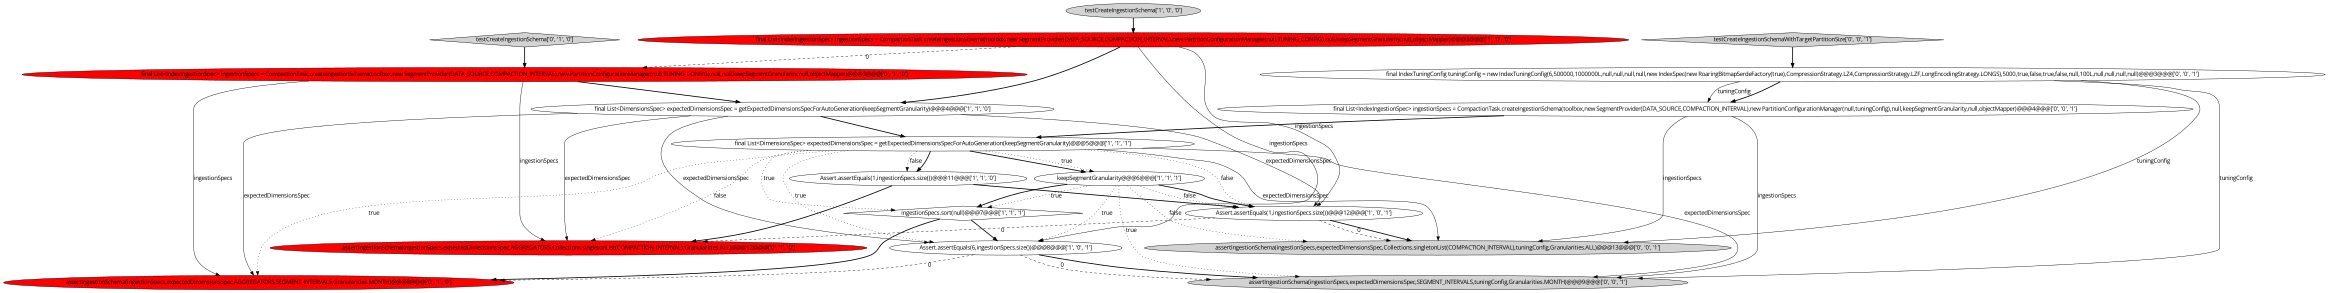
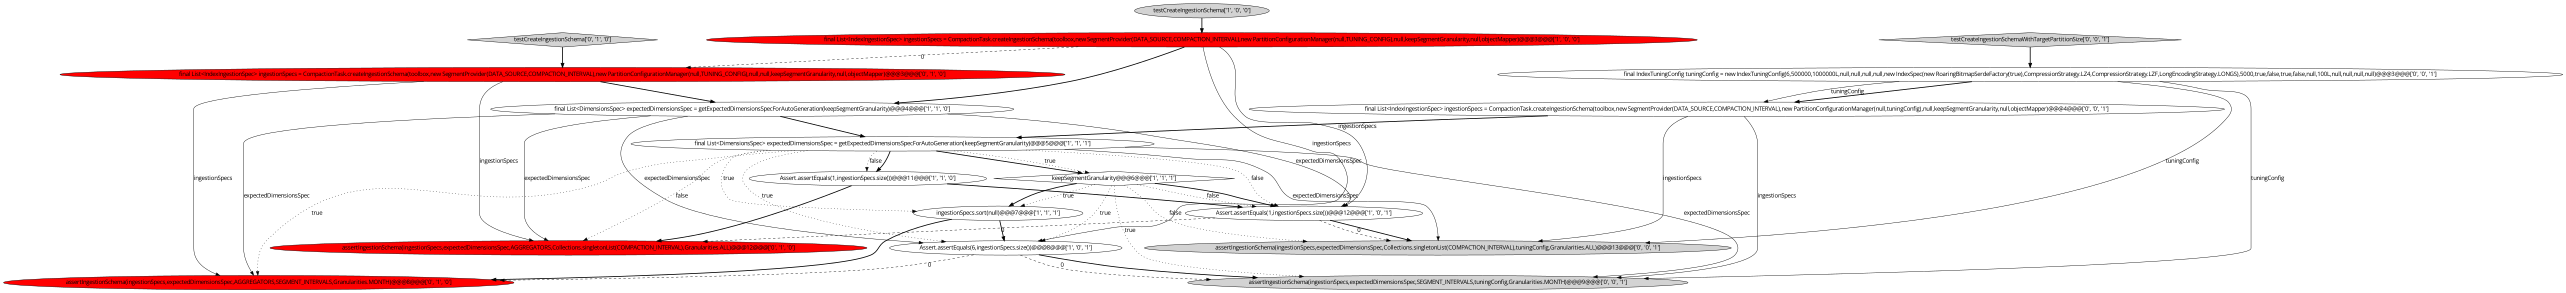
node "keepSegmentGranularity@@@6@@@['1', '1', '1']": shape ellipse -> diamond
node "ingestionSpecs.sort(null)@@@7@@@['1', '1', '1']": shape diamond -> ellipse
